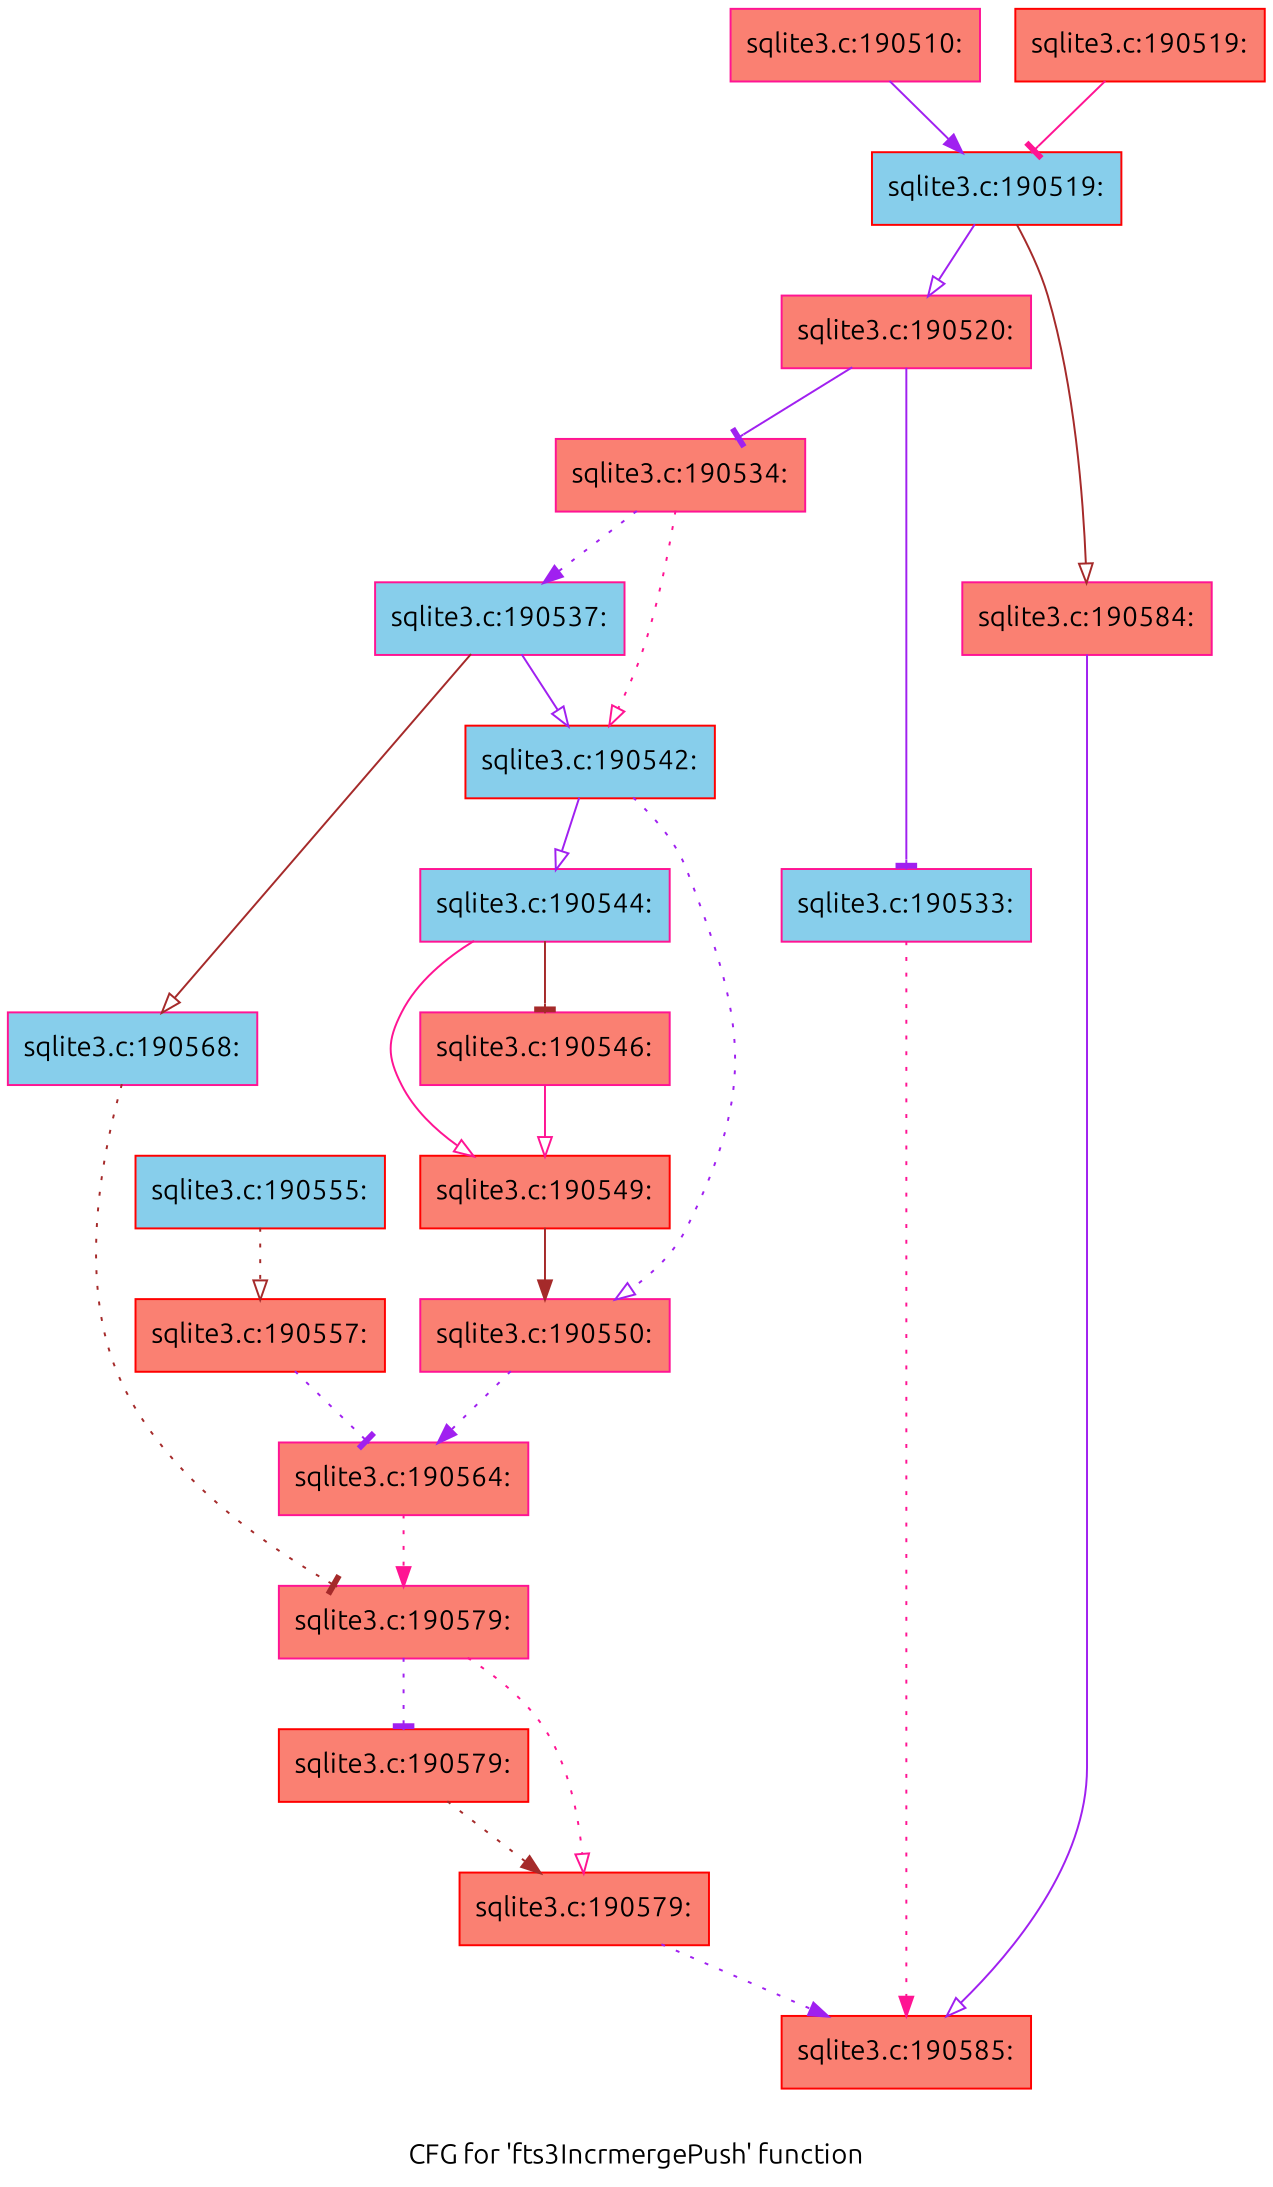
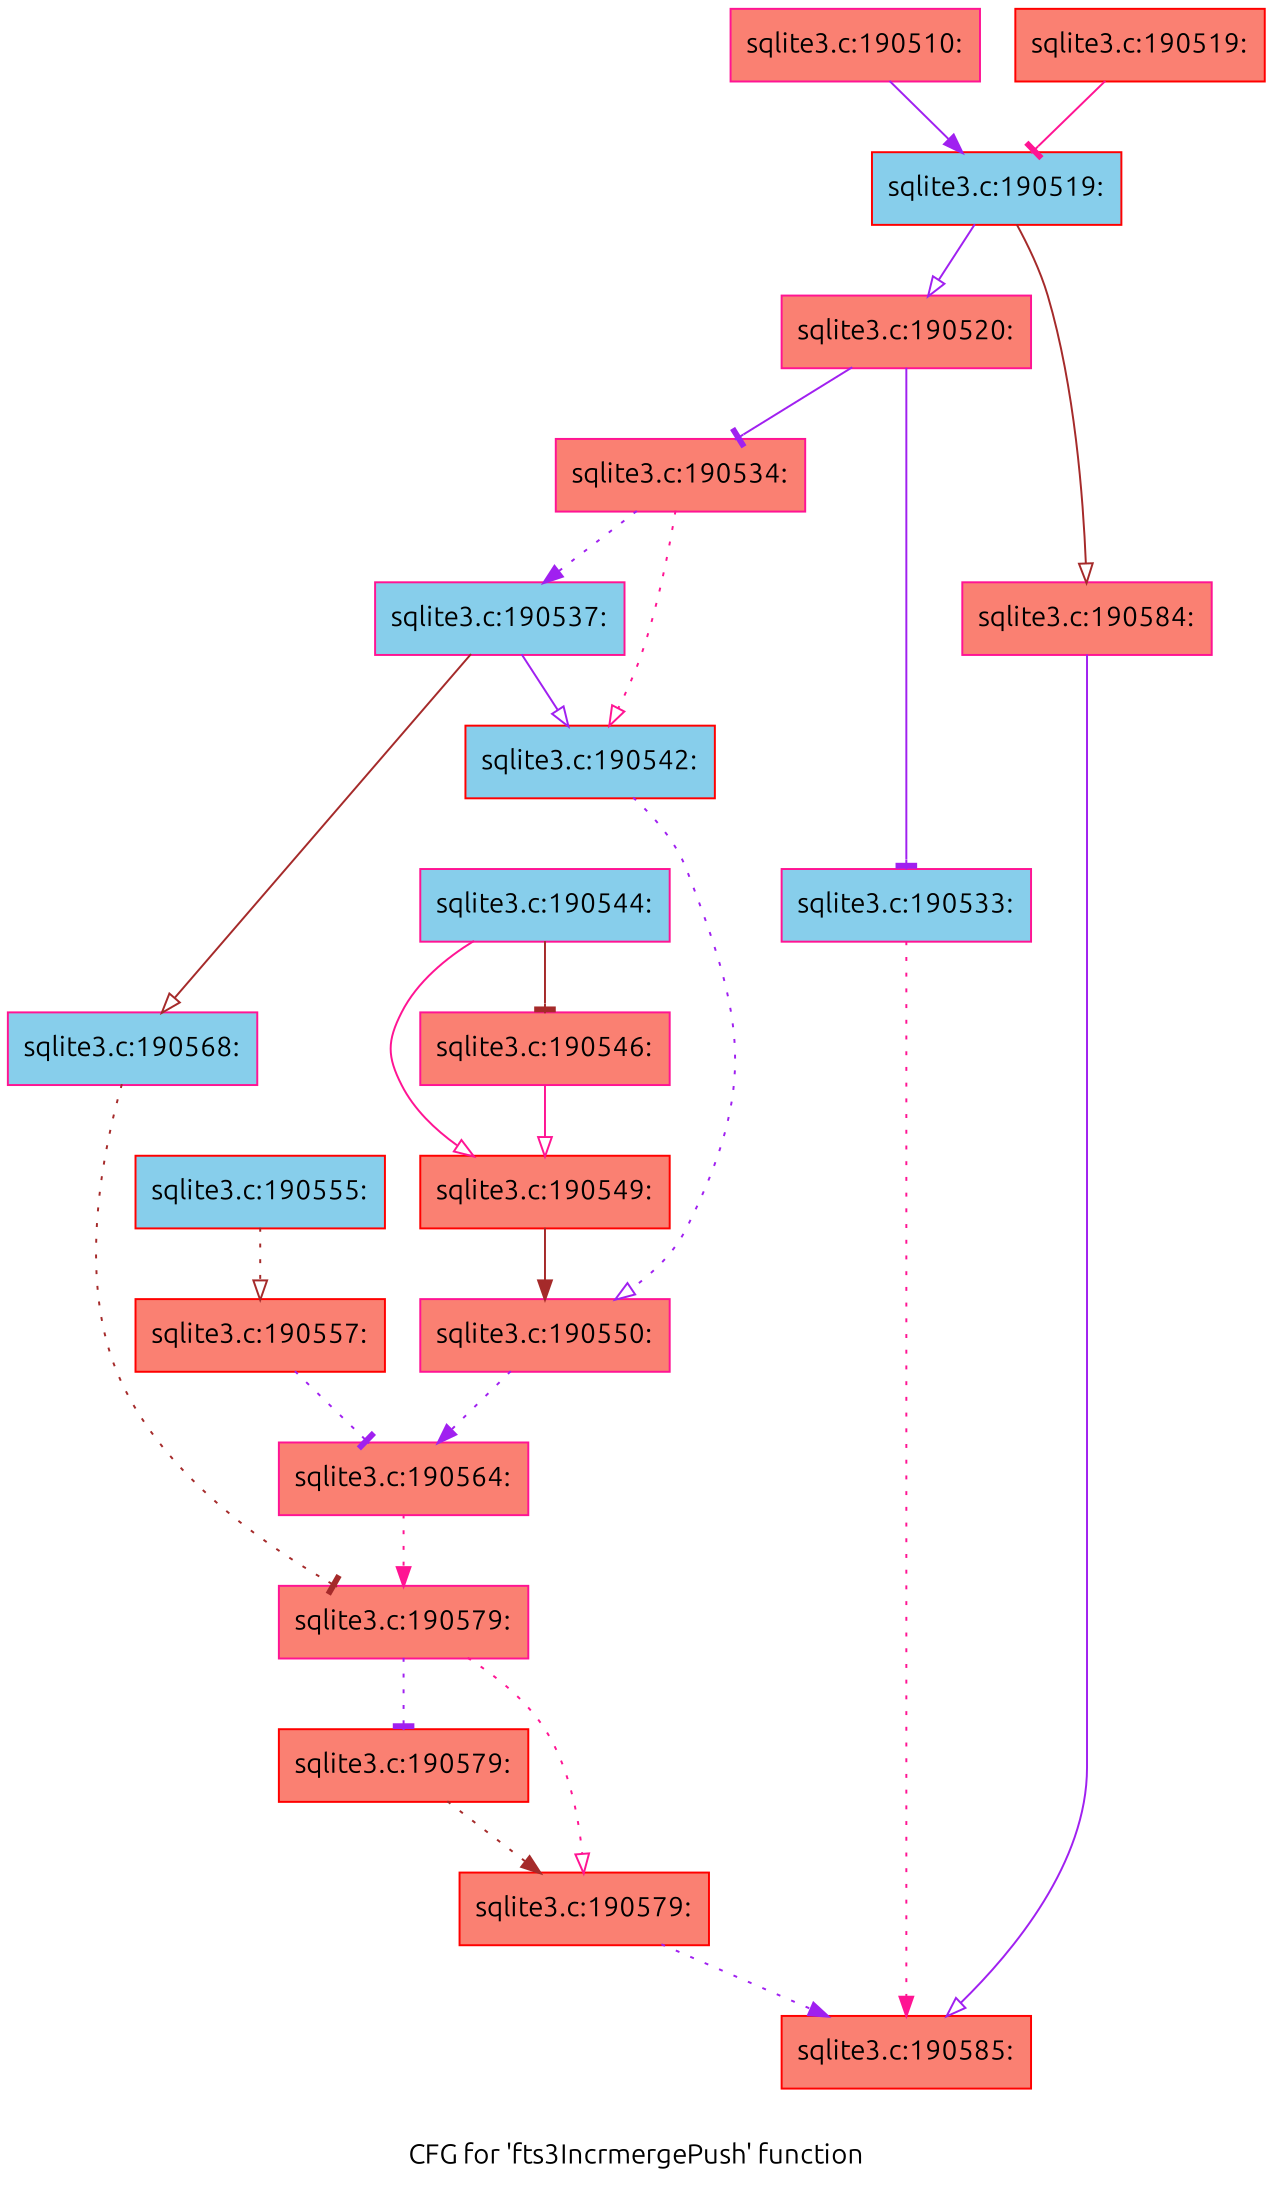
edge "sqlite3.c:190542:" -> "sqlite3.c:190544:": removed
